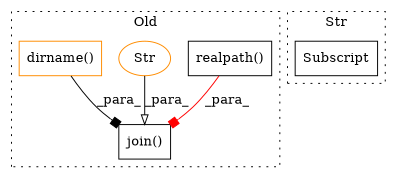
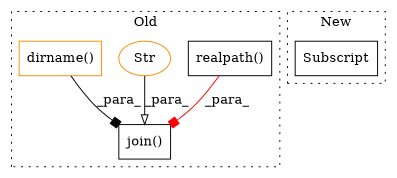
cluster "Str": label "Str" -> "New"
